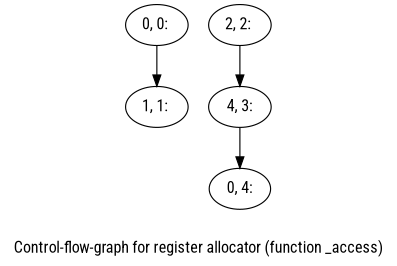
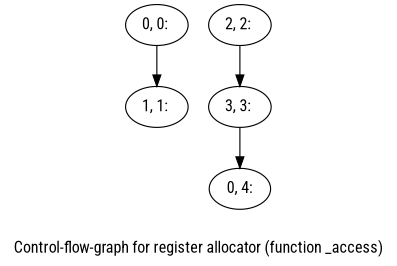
node "4, 3:": label "4, 3:" -> "3, 3:"
